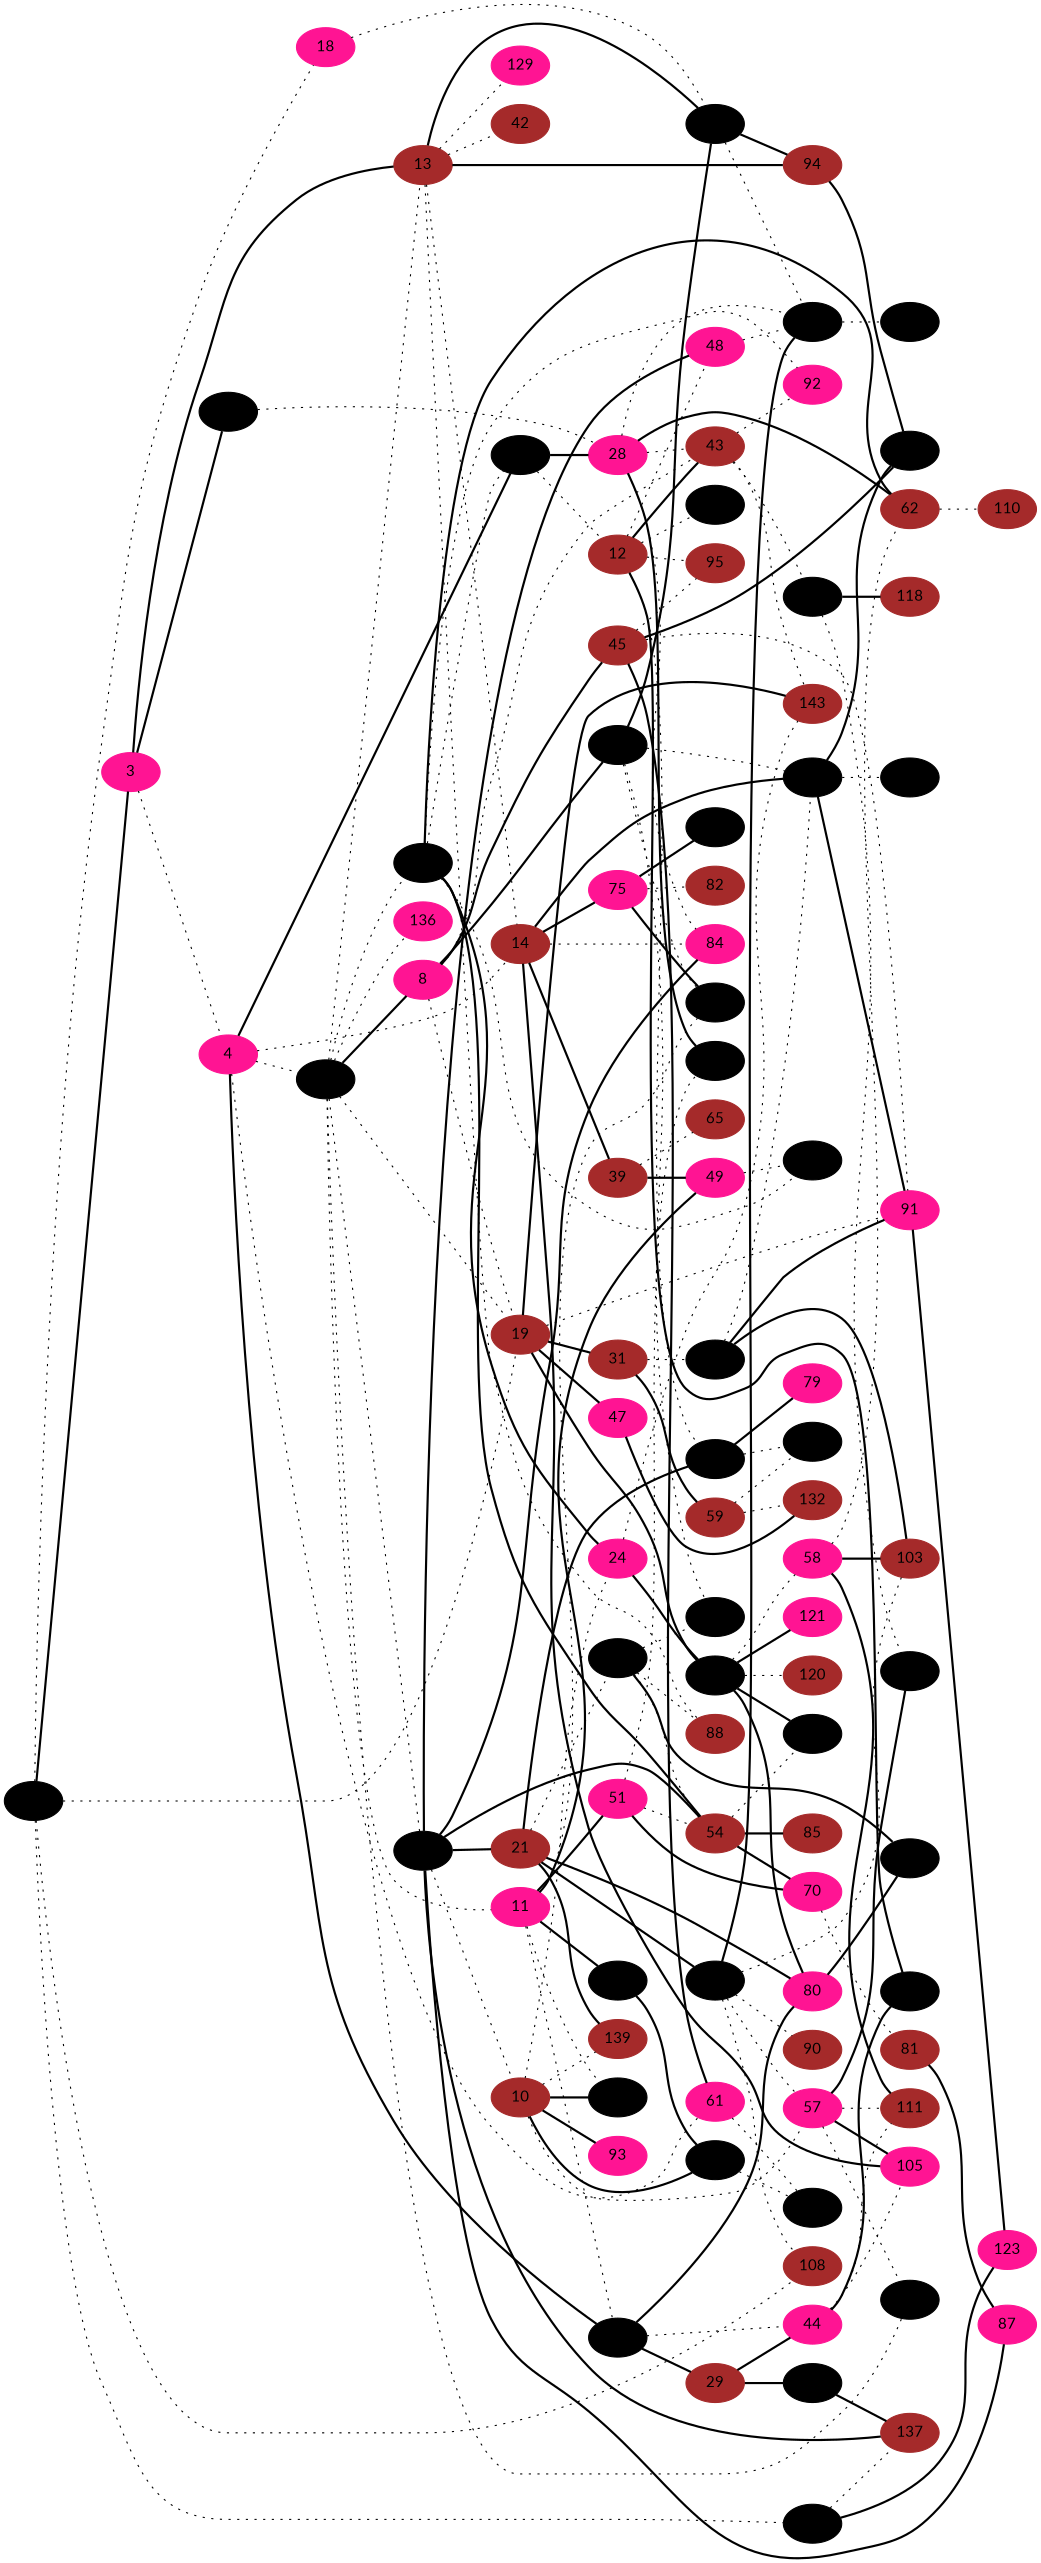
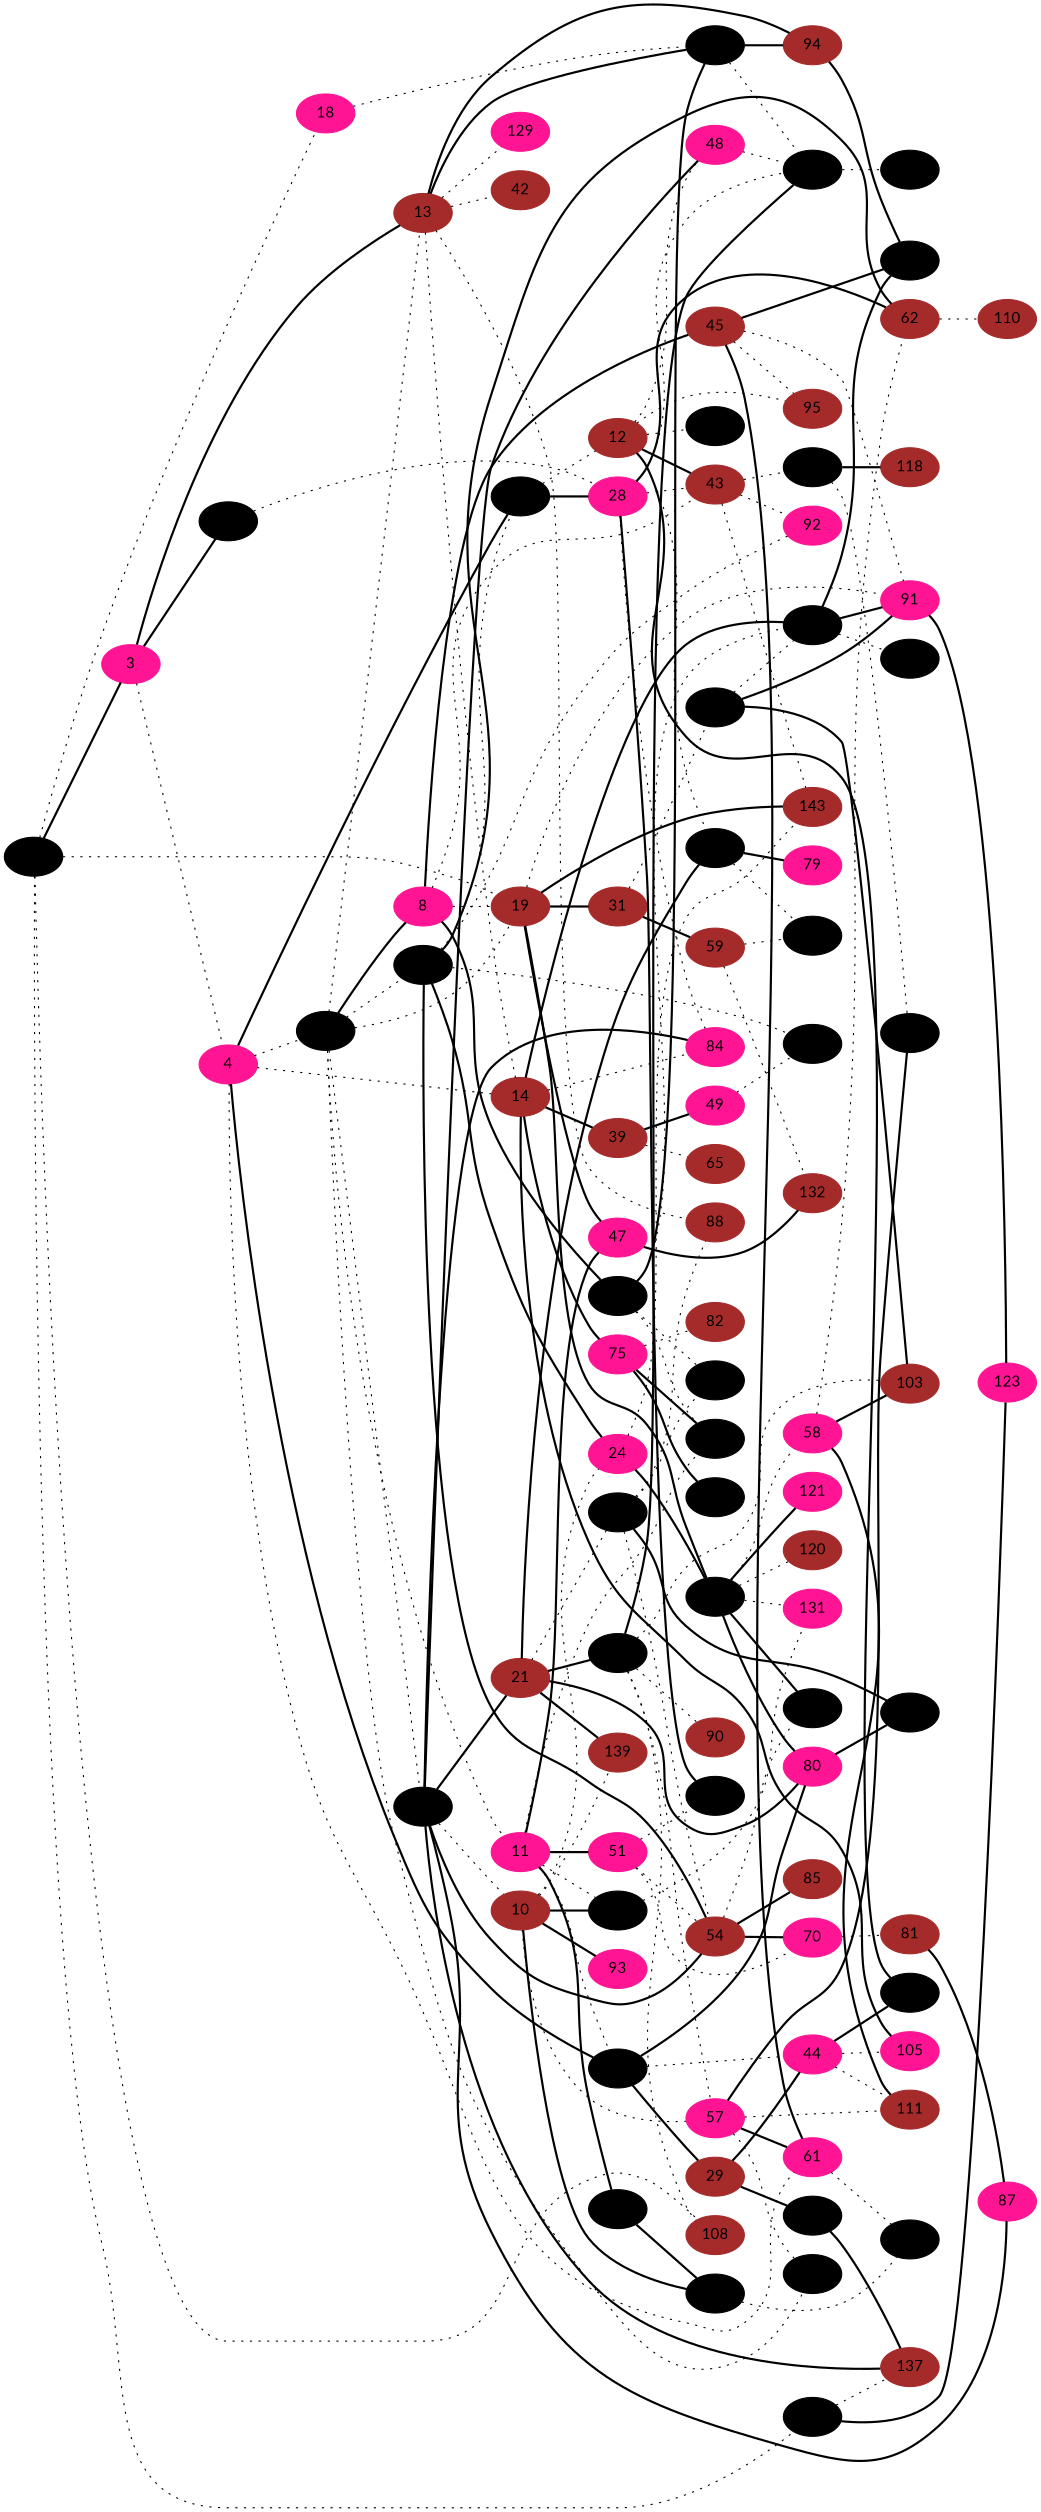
node "136": removed
edge "49" -- "11": now "47" -- "11"
node "131": added
edge "51" -- "70": style bold -> dotted
edge "57" -- "105": now "57" -- "61"
